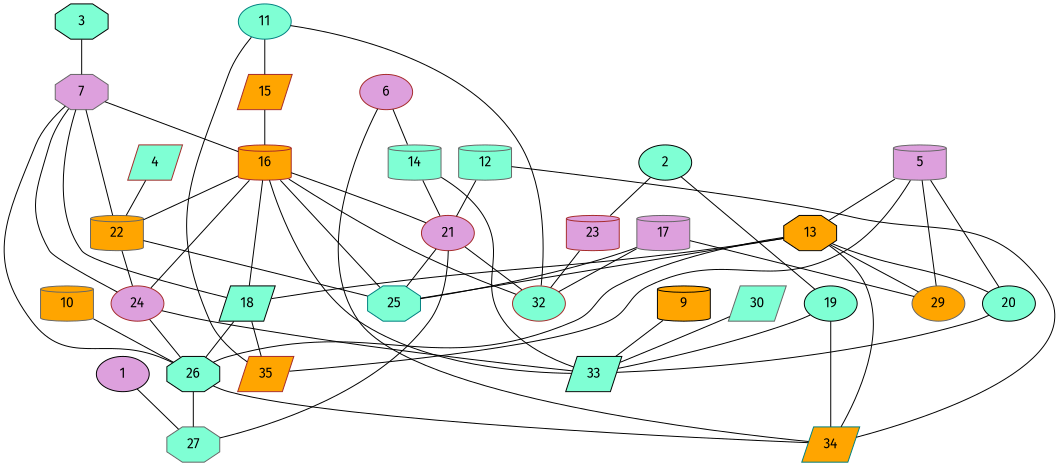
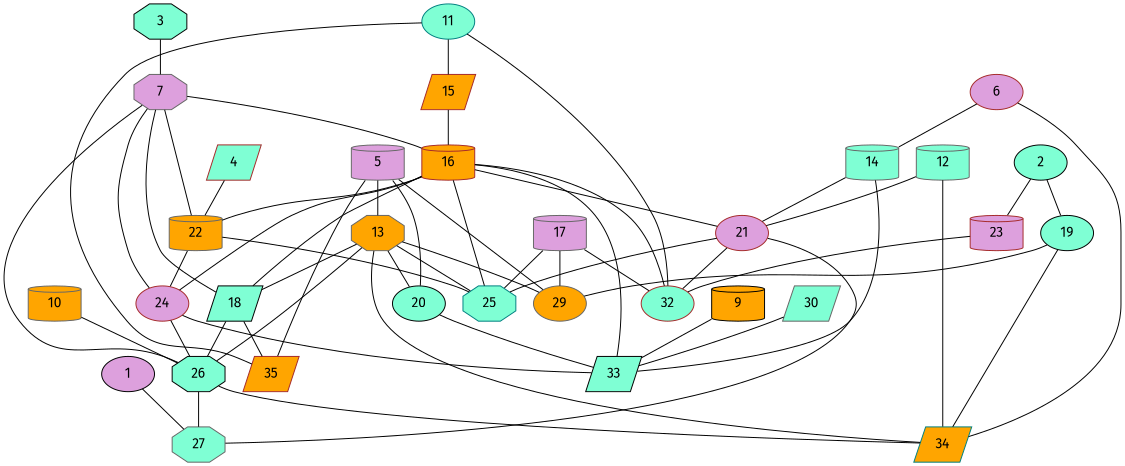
node "13": color black -> gray40
edge "19" -- "33": now "19" -- "29"
